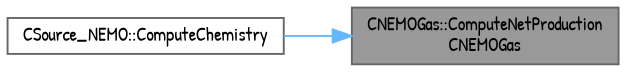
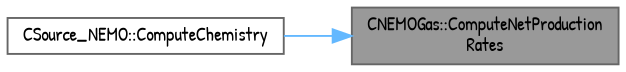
node "CNEMOGas::ComputeNetProduction CNEMOGas": label "CNEMOGas::ComputeNetProduction CNEMOGas" -> "CNEMOGas::ComputeNetProduction Rates"
